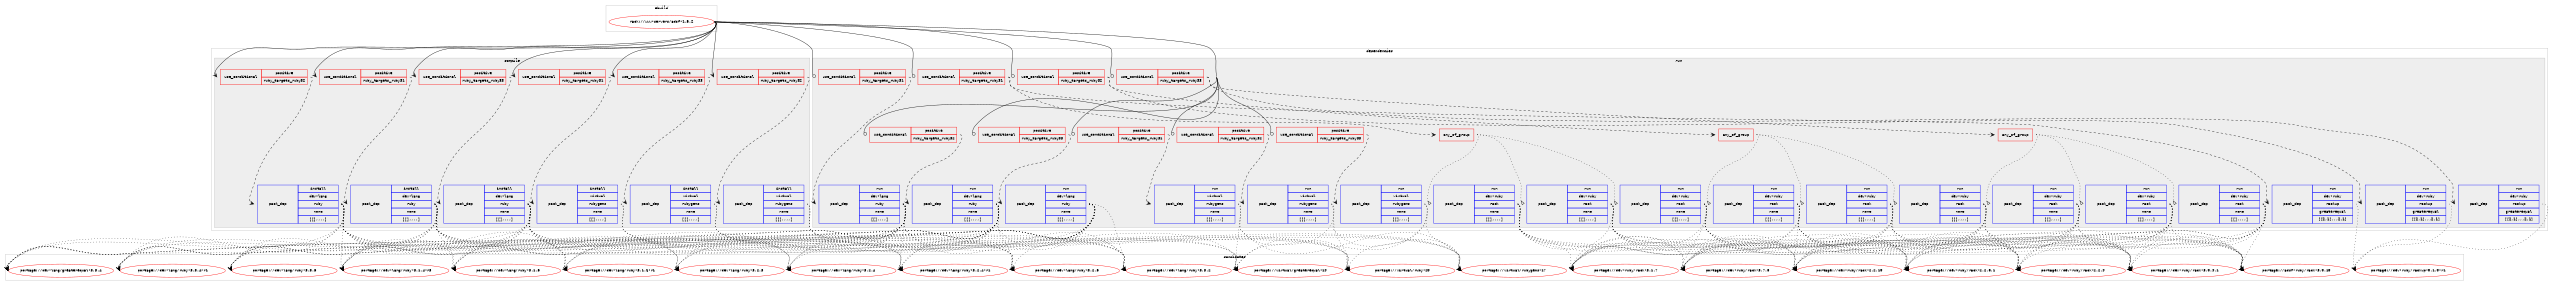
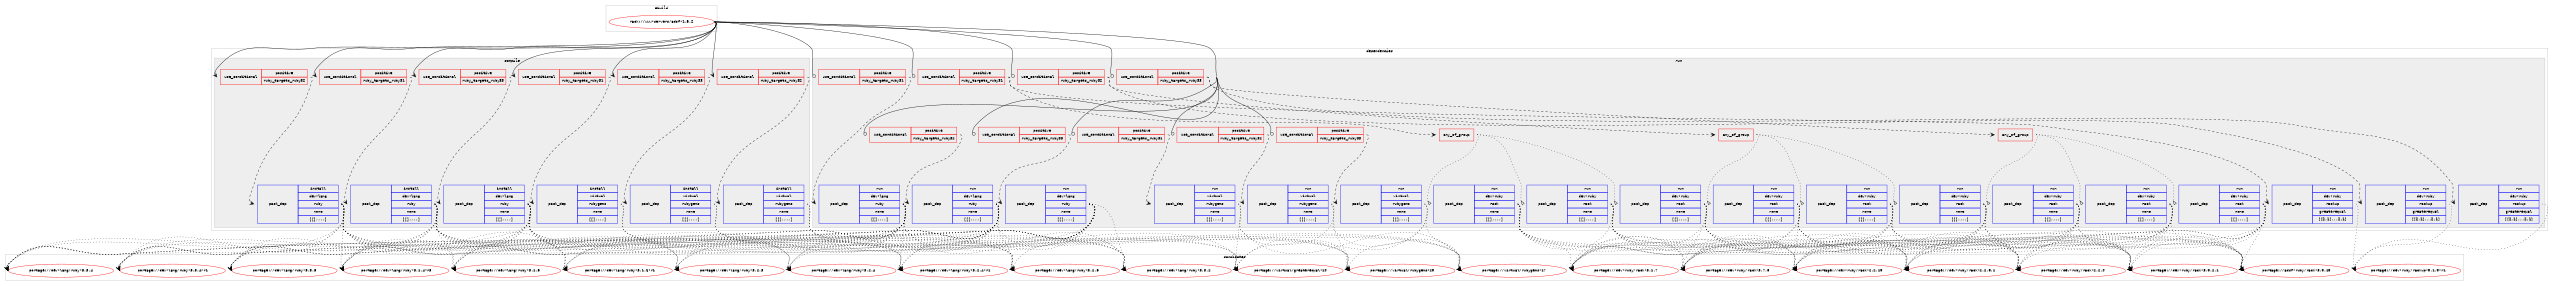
node "portage://dev-lang/greaterequal-3.3.4": label "portage://dev-lang/greaterequal-3.3.4" -> "portage://dev-lang/ruby-3.3.4"
node "portage://virtual/ruby-20": label "portage://virtual/ruby-20" -> "portage://virtual/rubygems-20"
node "portage://dev-ruby/rack-3.0.9.1": label "portage://dev-ruby/rack-3.0.9.1" -> "portage://dev-ruby/rack-3.0.2.1"
